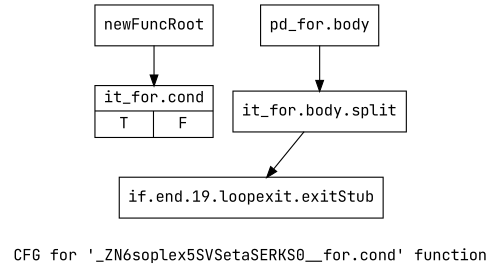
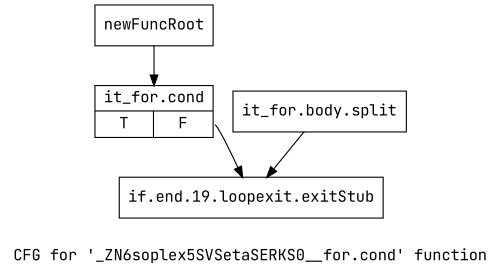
node "pd_for.body": removed
edge "it_for.cond" -> "if.end.19.loopexit.exitStub": added
